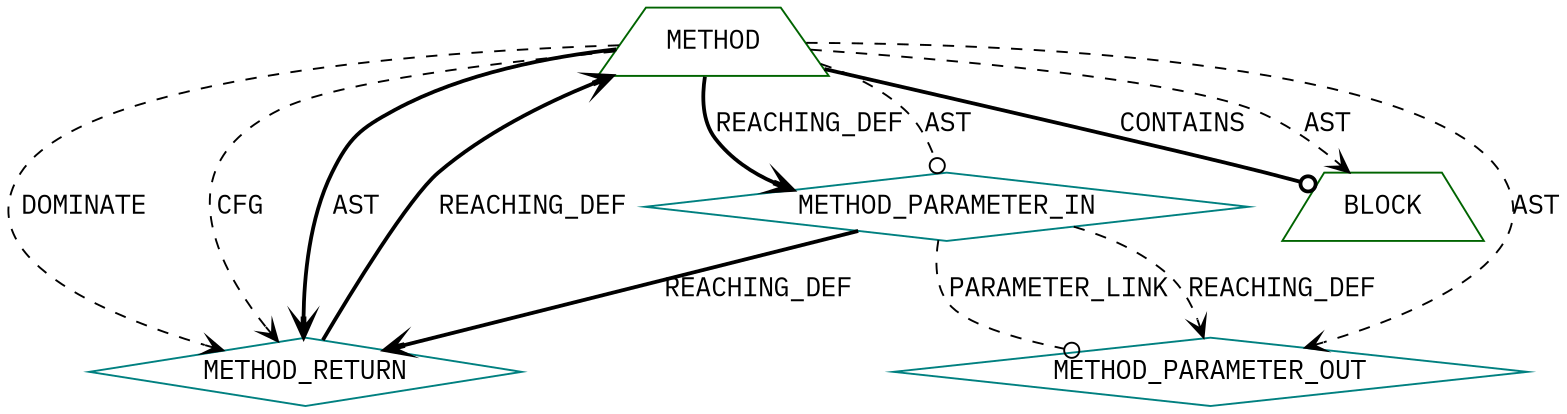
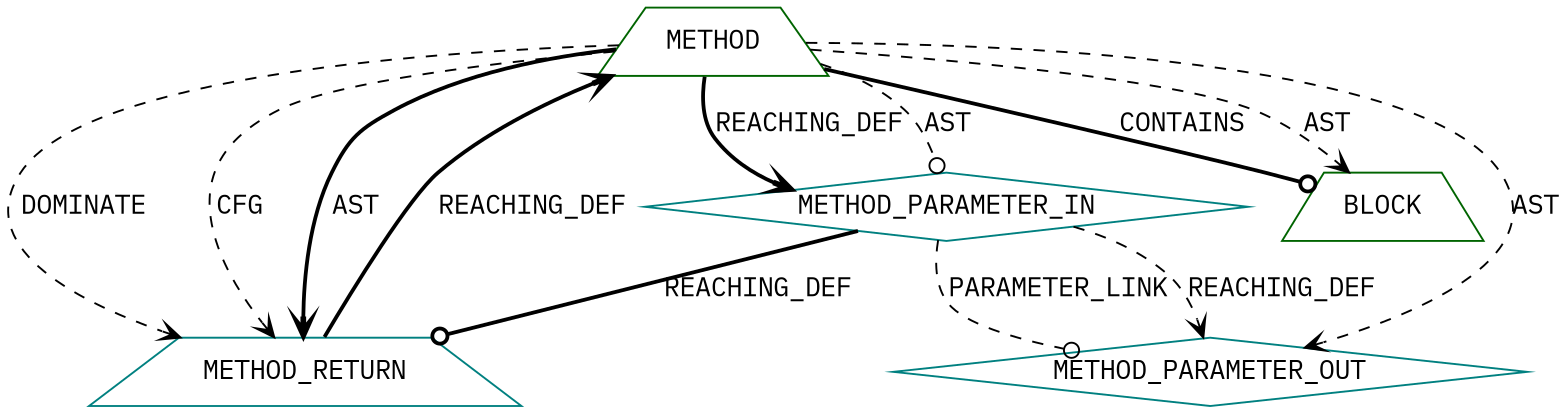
edge "METHOD_PARAMETER_IN" -> "METHOD_RETURN": arrowhead vee -> odot
node "METHOD_RETURN": shape diamond -> trapezium
